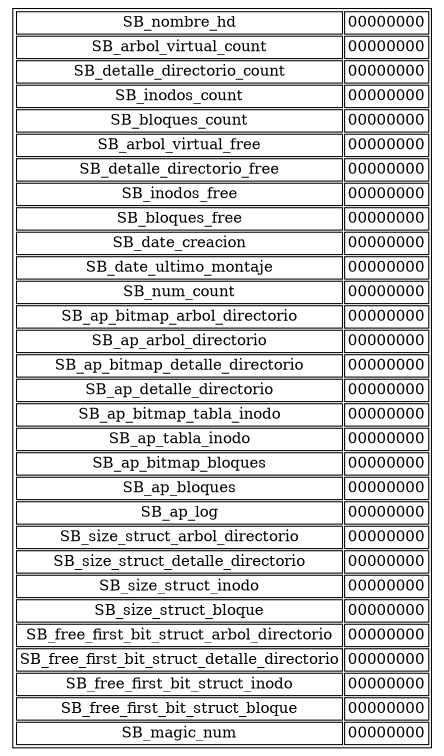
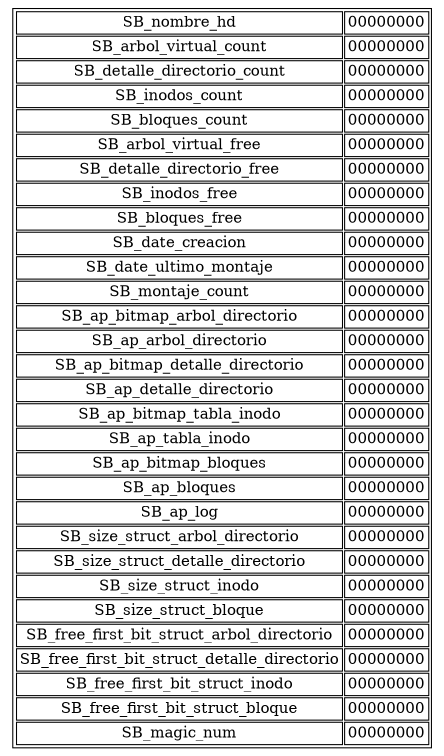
node "SB_nombre_hd": text "SB_num_count" -> "SB_montaje_count"
